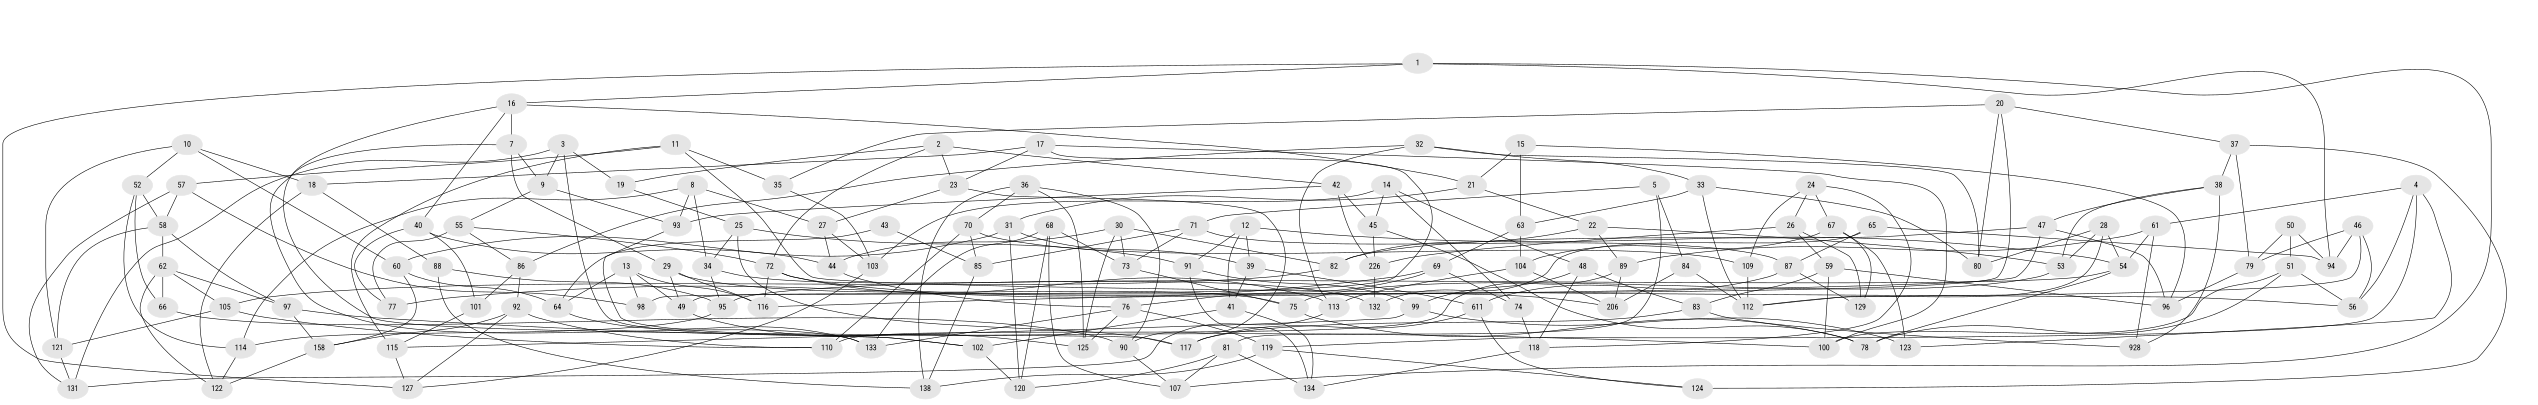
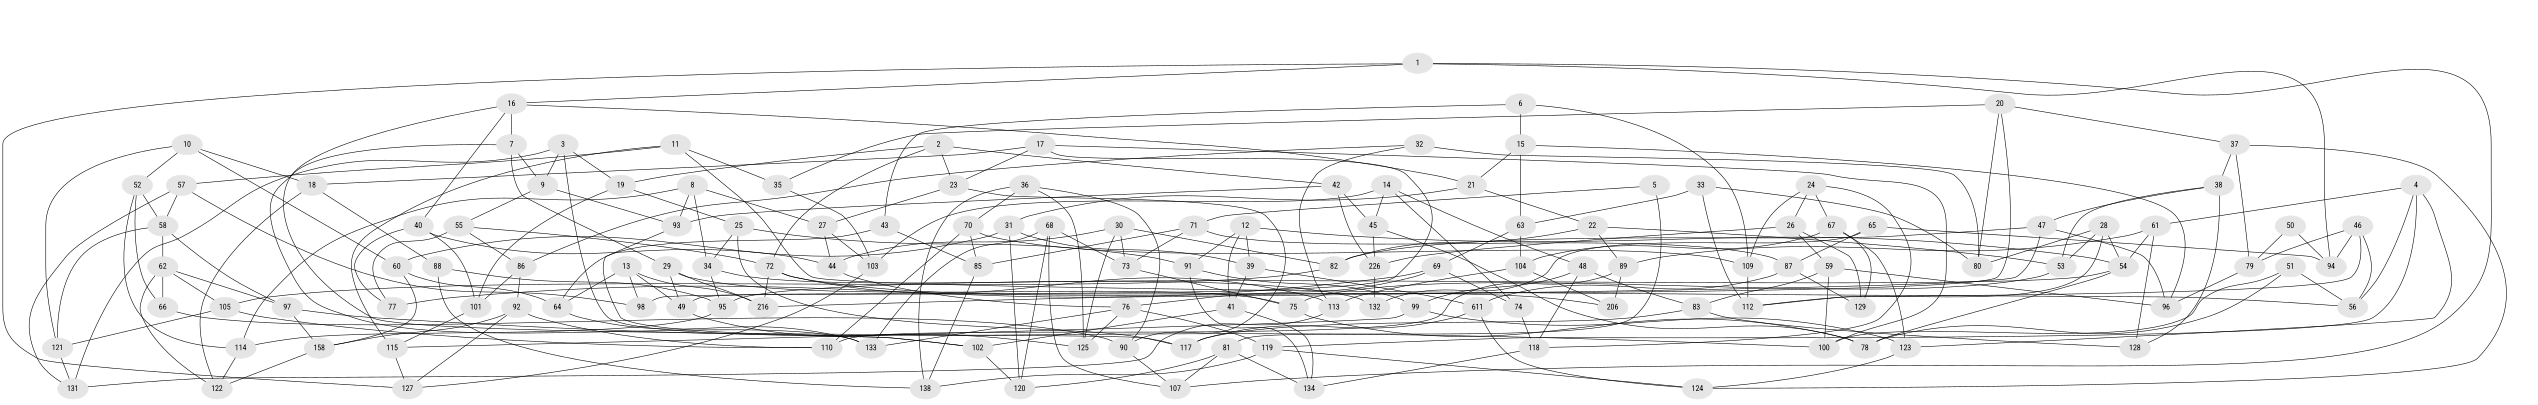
node "6": added
edge "32" -- "33": removed
edge "19" -- "101": added
edge "50" -- "51": removed
node "84": removed
node "116": label "116" -> "216"
node "928": label "928" -> "128"
edge "123" -- "124": added
